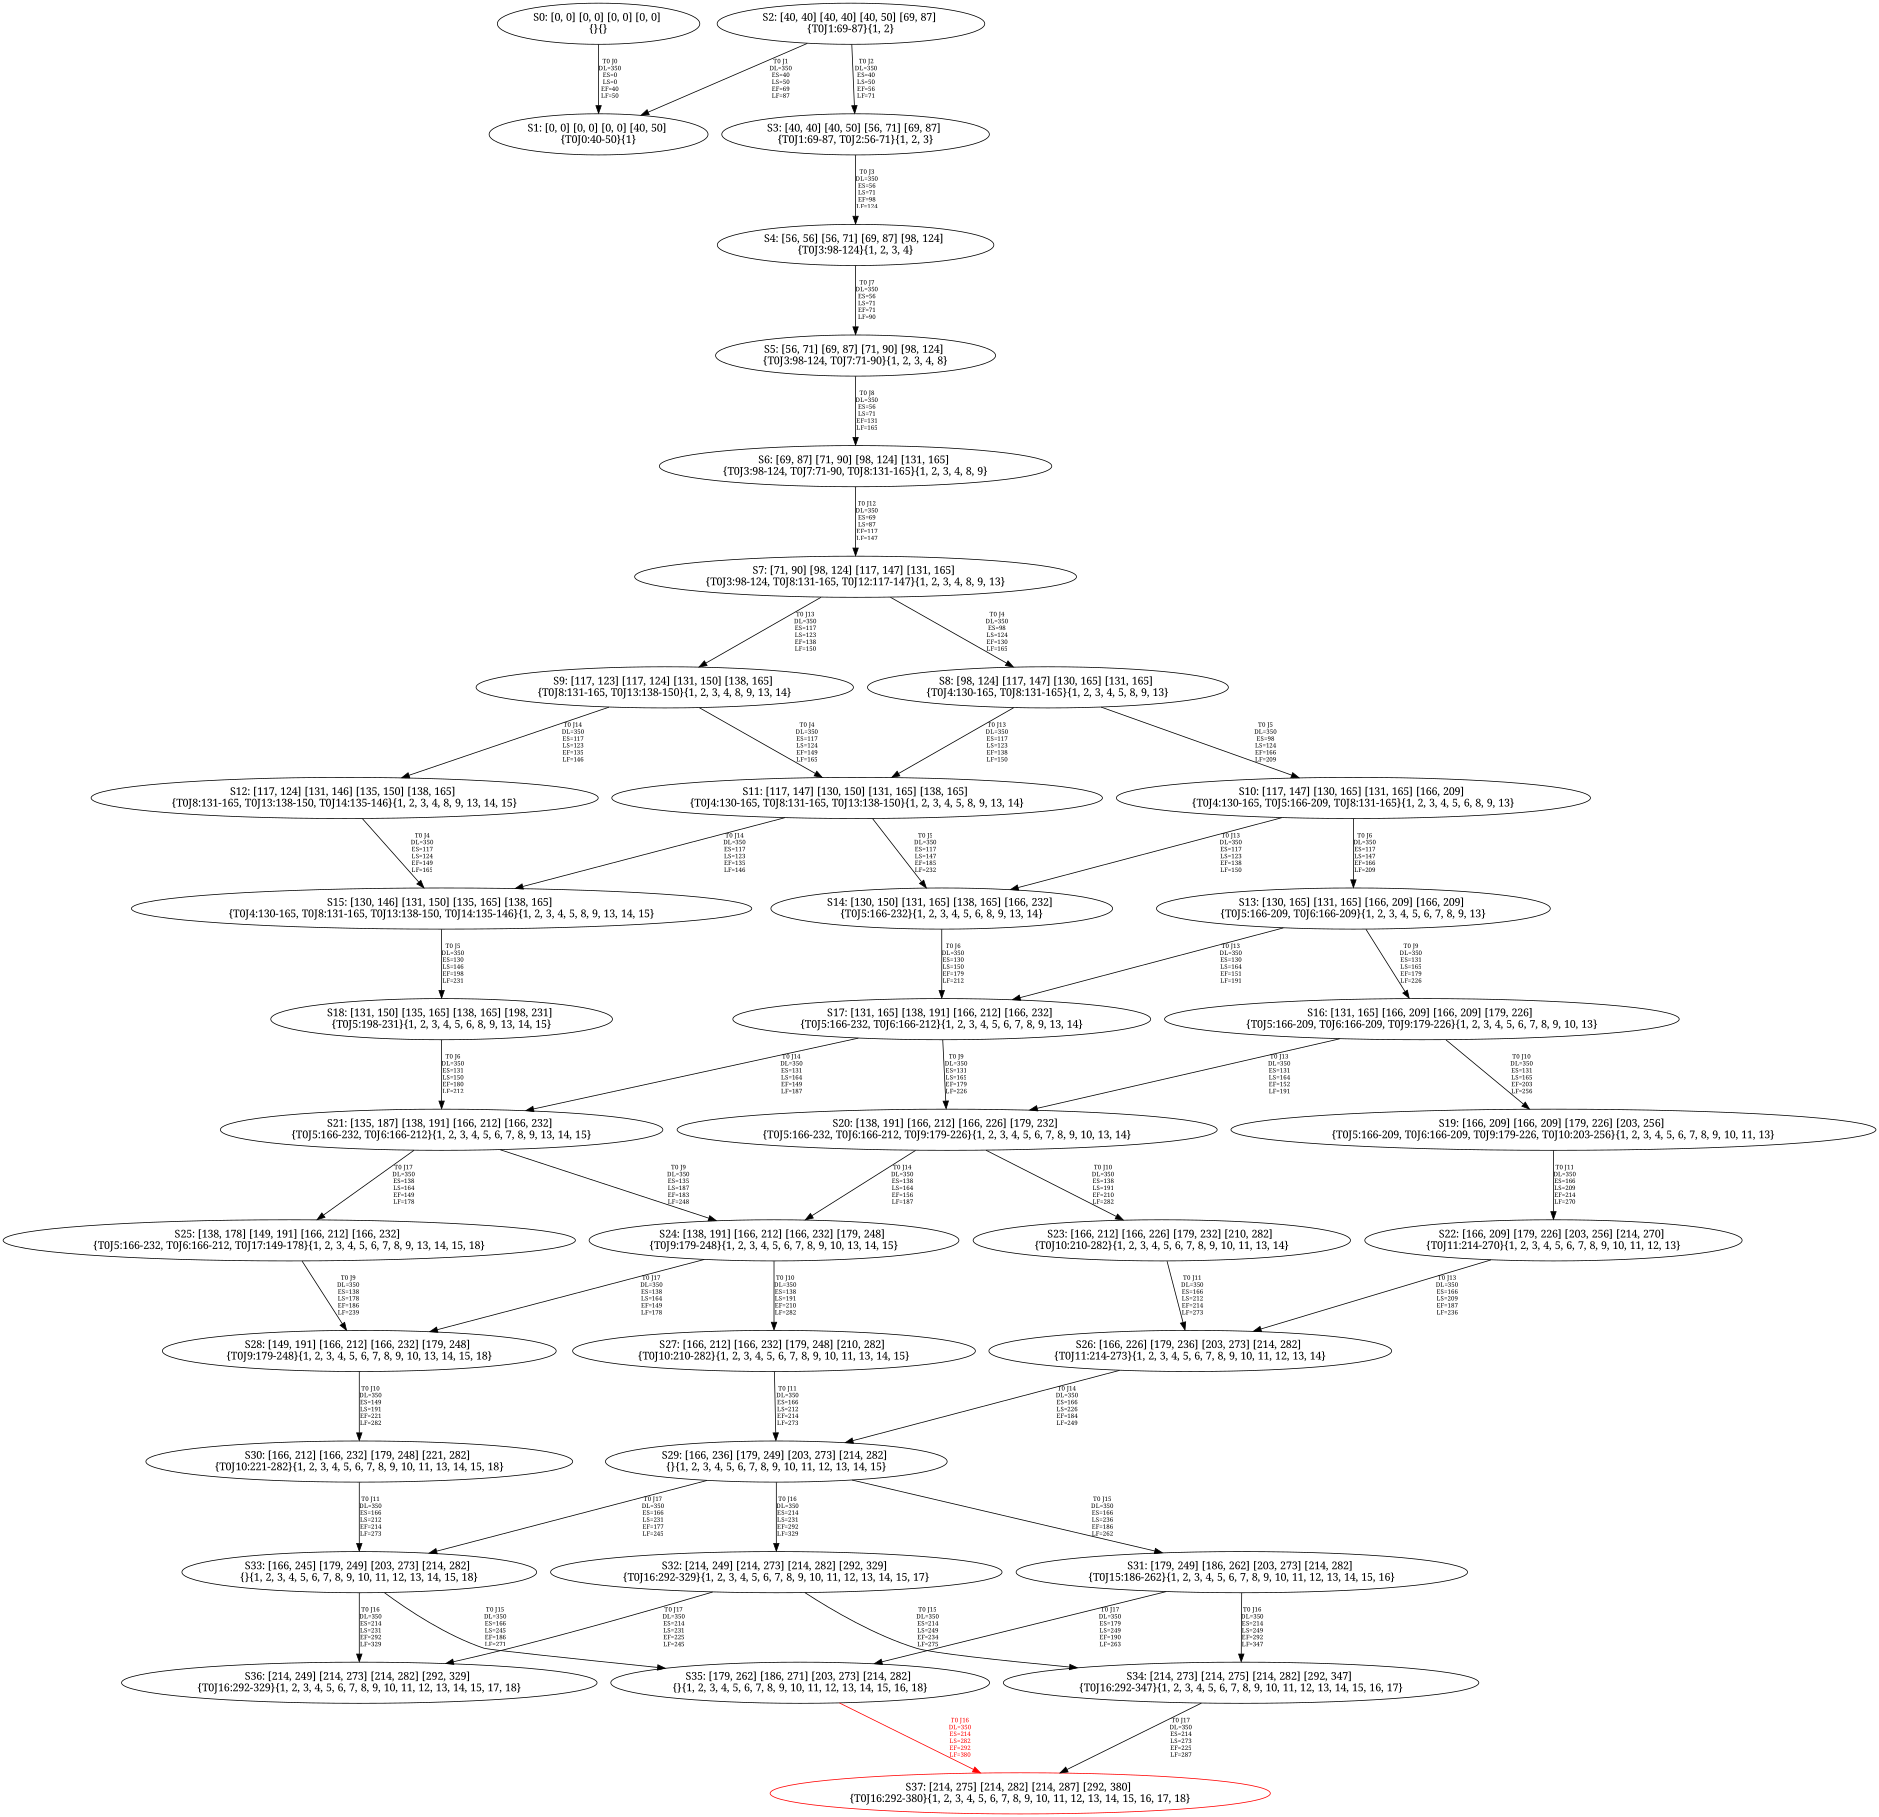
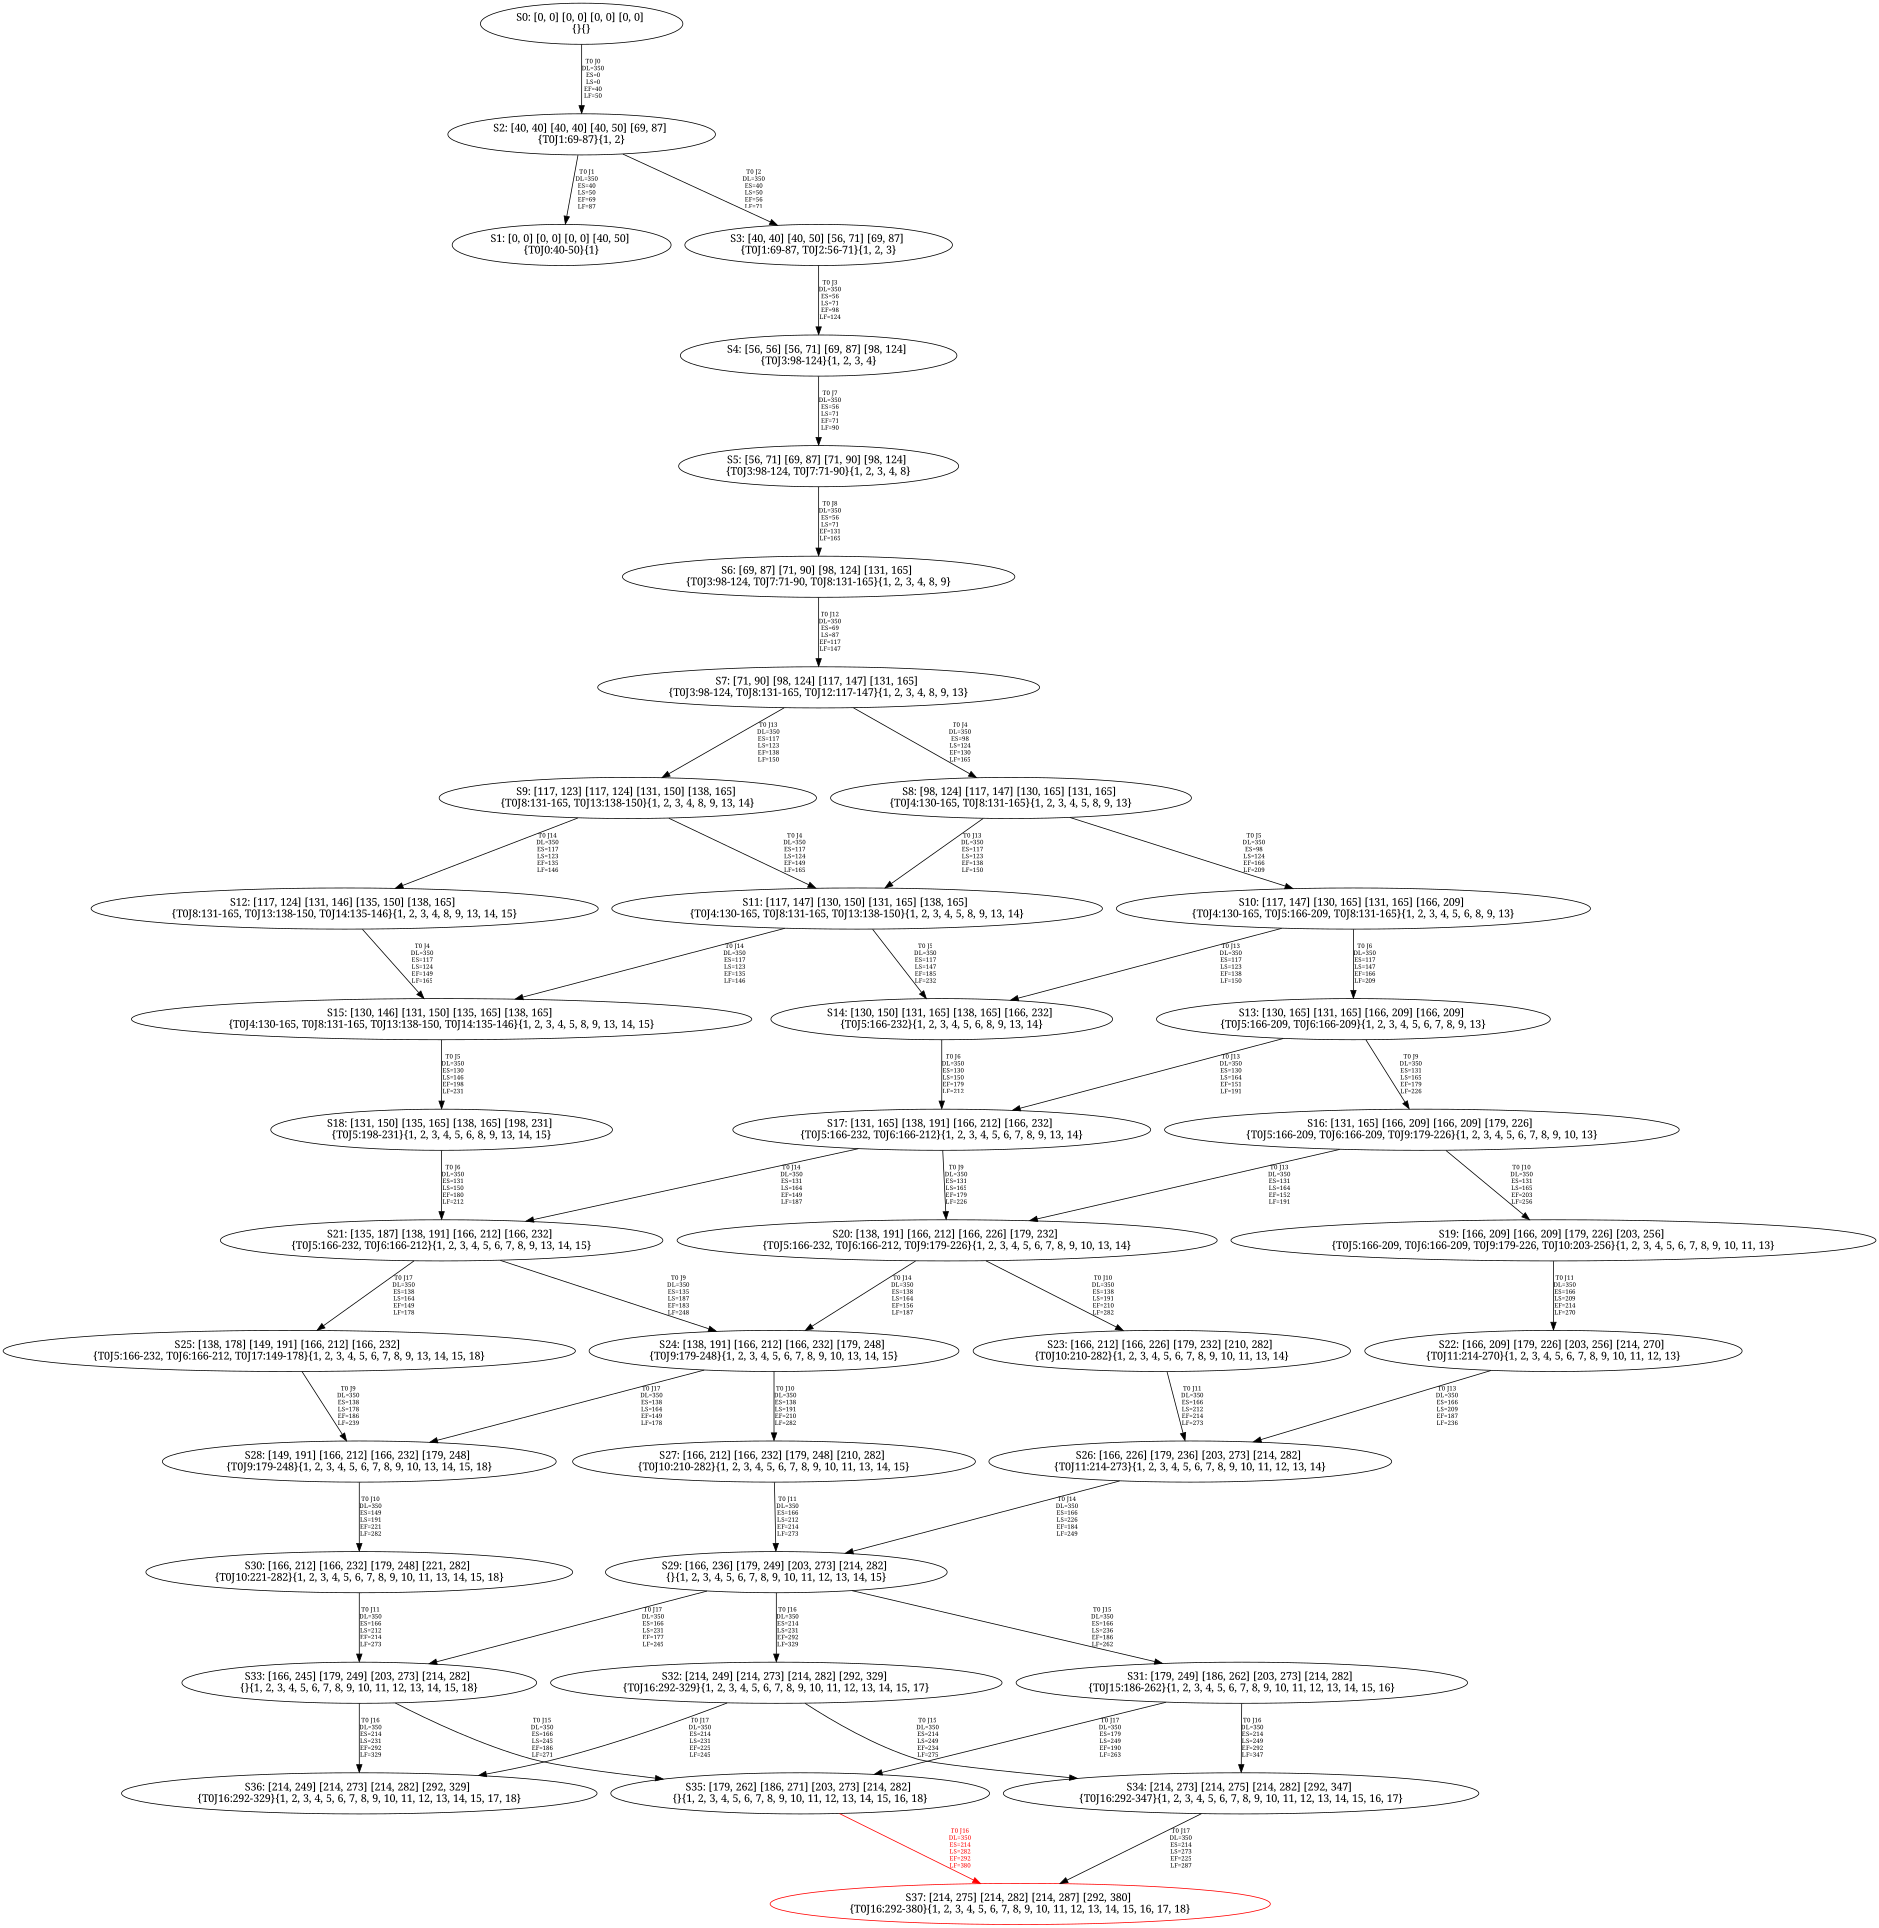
edge "S0: [0, 0] [0, 0] [0, 0] [0, 0] {}{}" -> "S1: [0, 0] [0, 0] [0, 0] [40, 50] {T0J0:40-50}{1}": now "S0: [0, 0] [0, 0] [0, 0] [0, 0] {}{}" -> "S2: [40, 40] [40, 40] [40, 50] [69, 87] {T0J1:69-87}{1, 2}"
